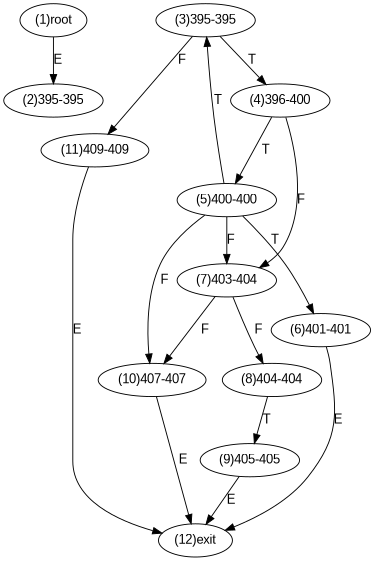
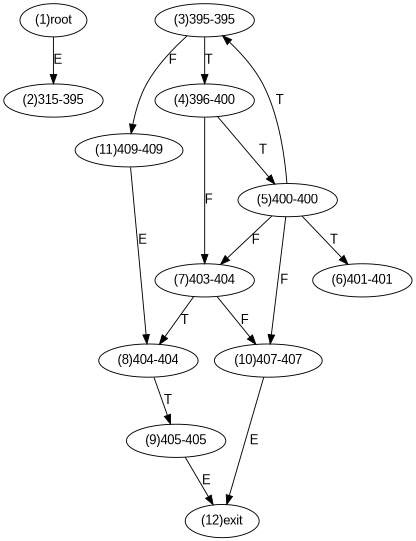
node "(2)395-395": label "(2)395-395" -> "(2)315-395"
edge "(7)403-404" -> "(8)404-404": label "F" -> "T"
edge "(11)409-409" -> "(12)exit": now "(11)409-409" -> "(8)404-404"
edge "(6)401-401" -> "(12)exit": removed, label "E"
